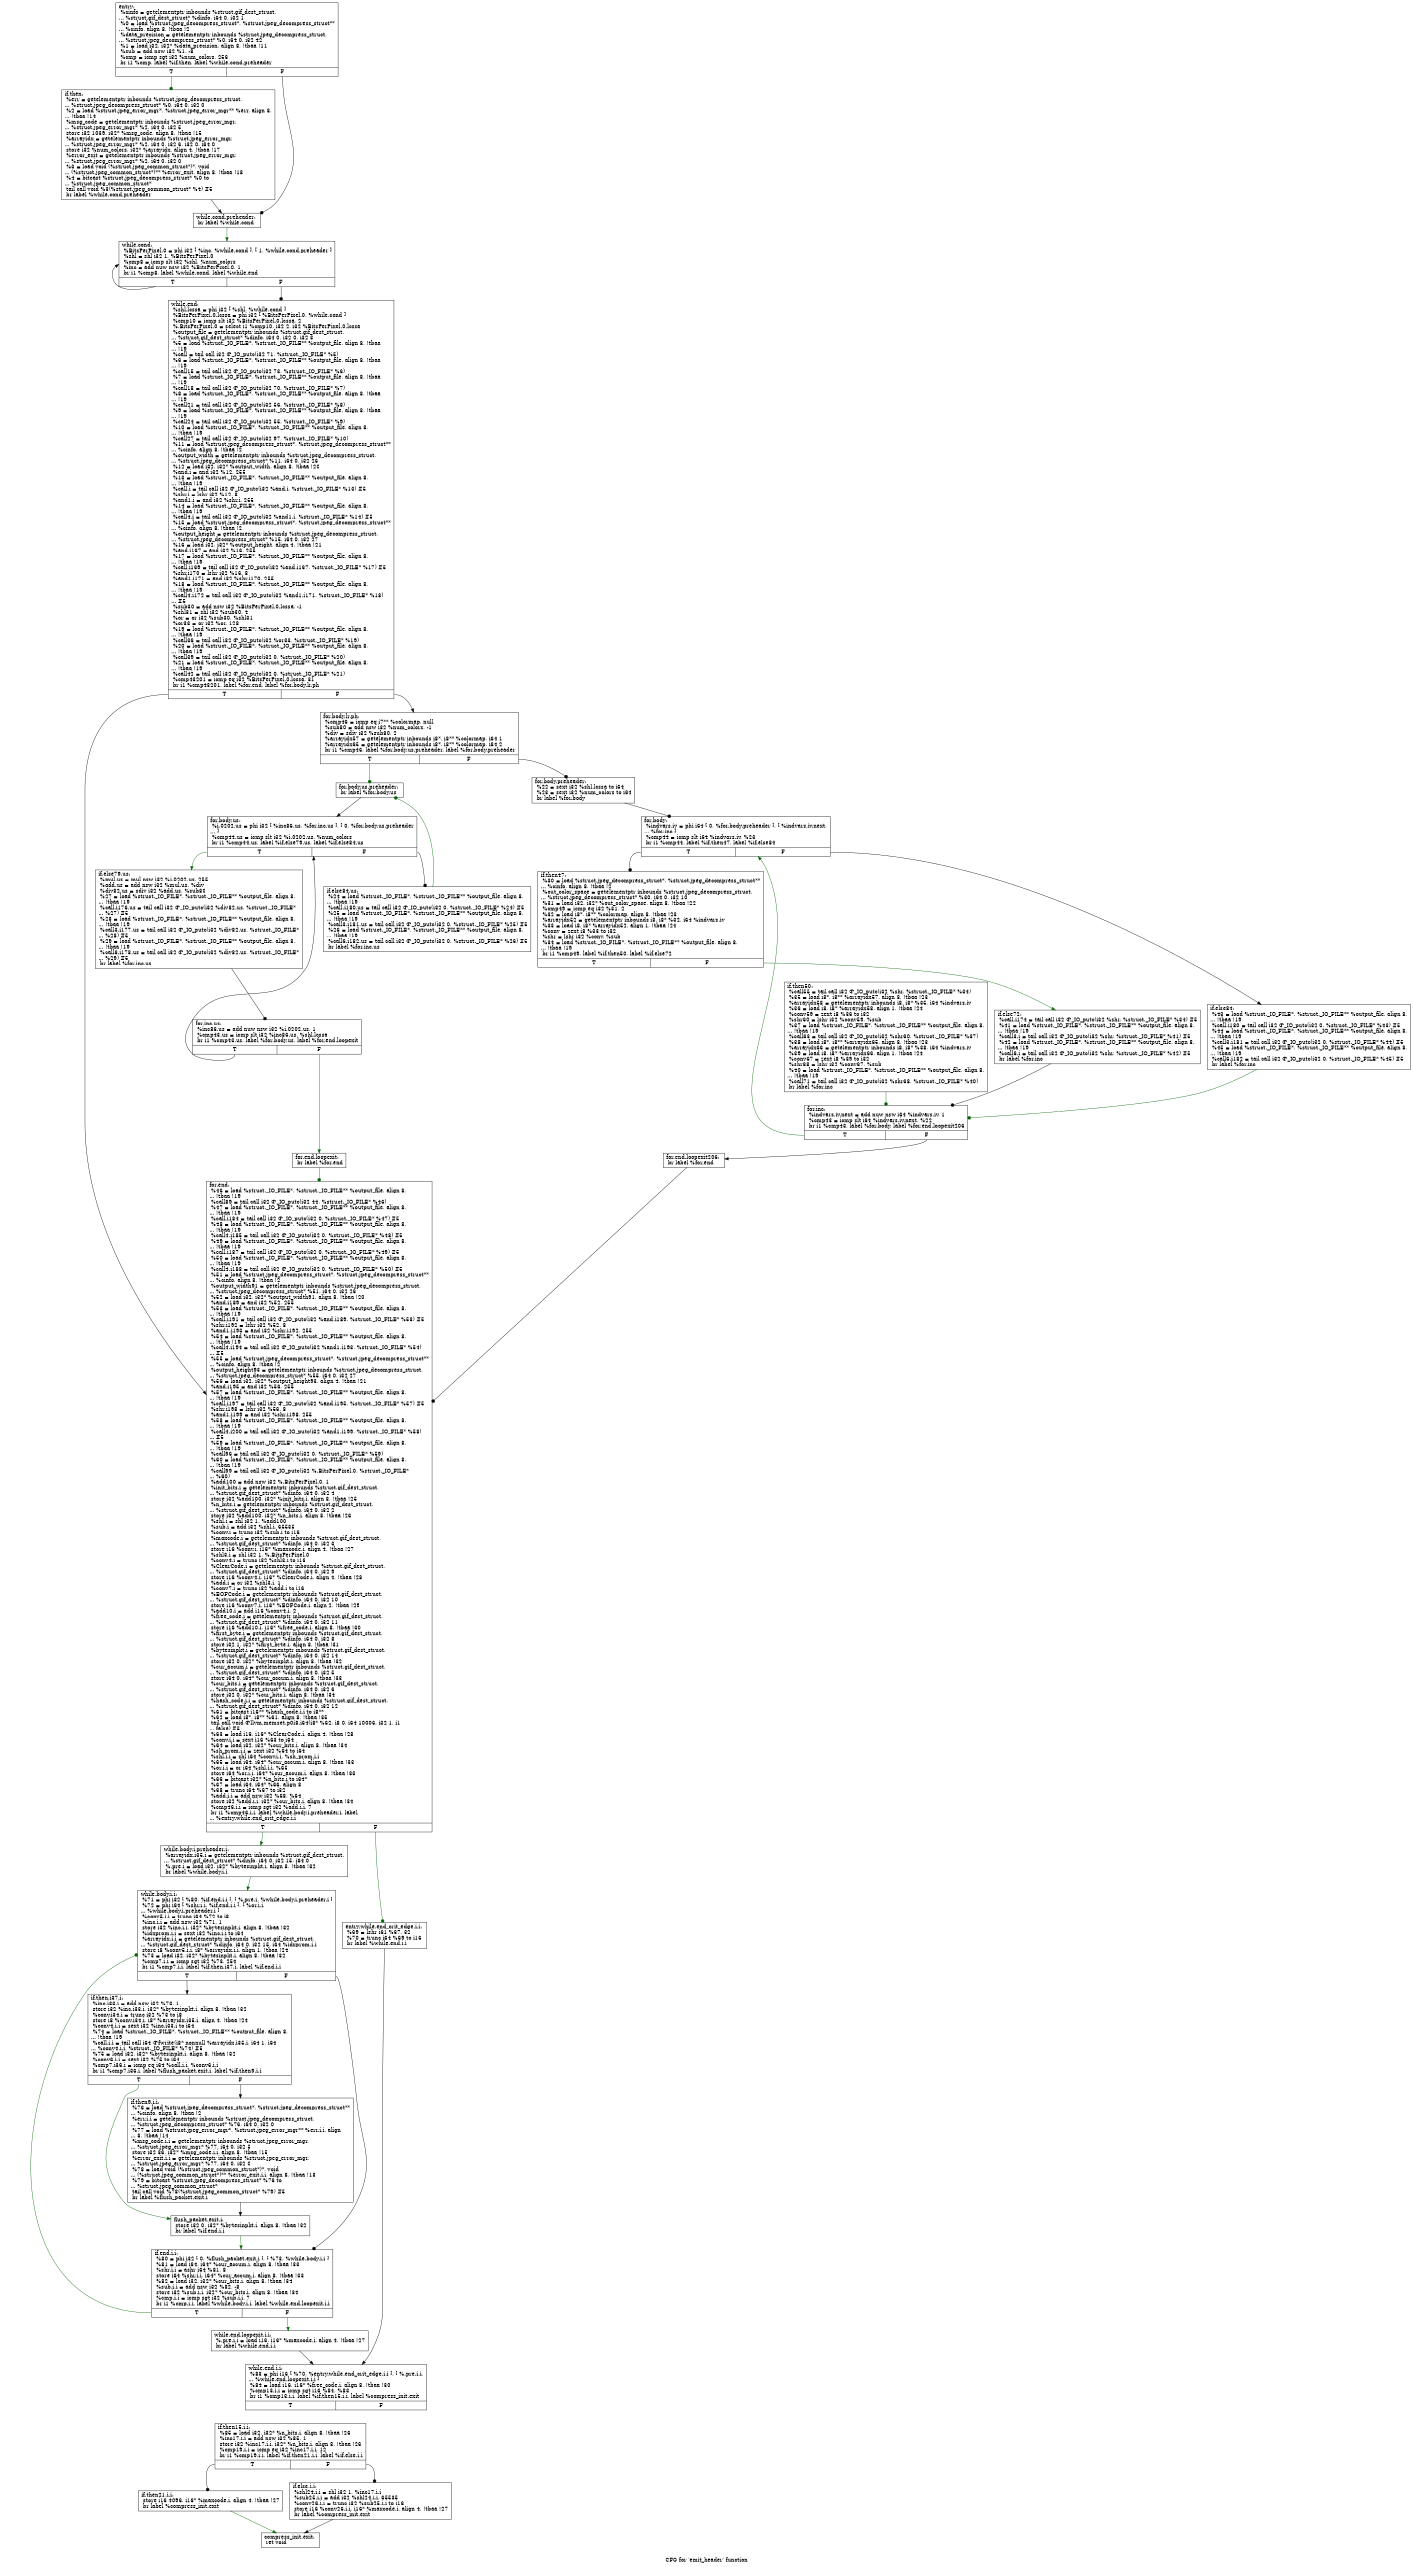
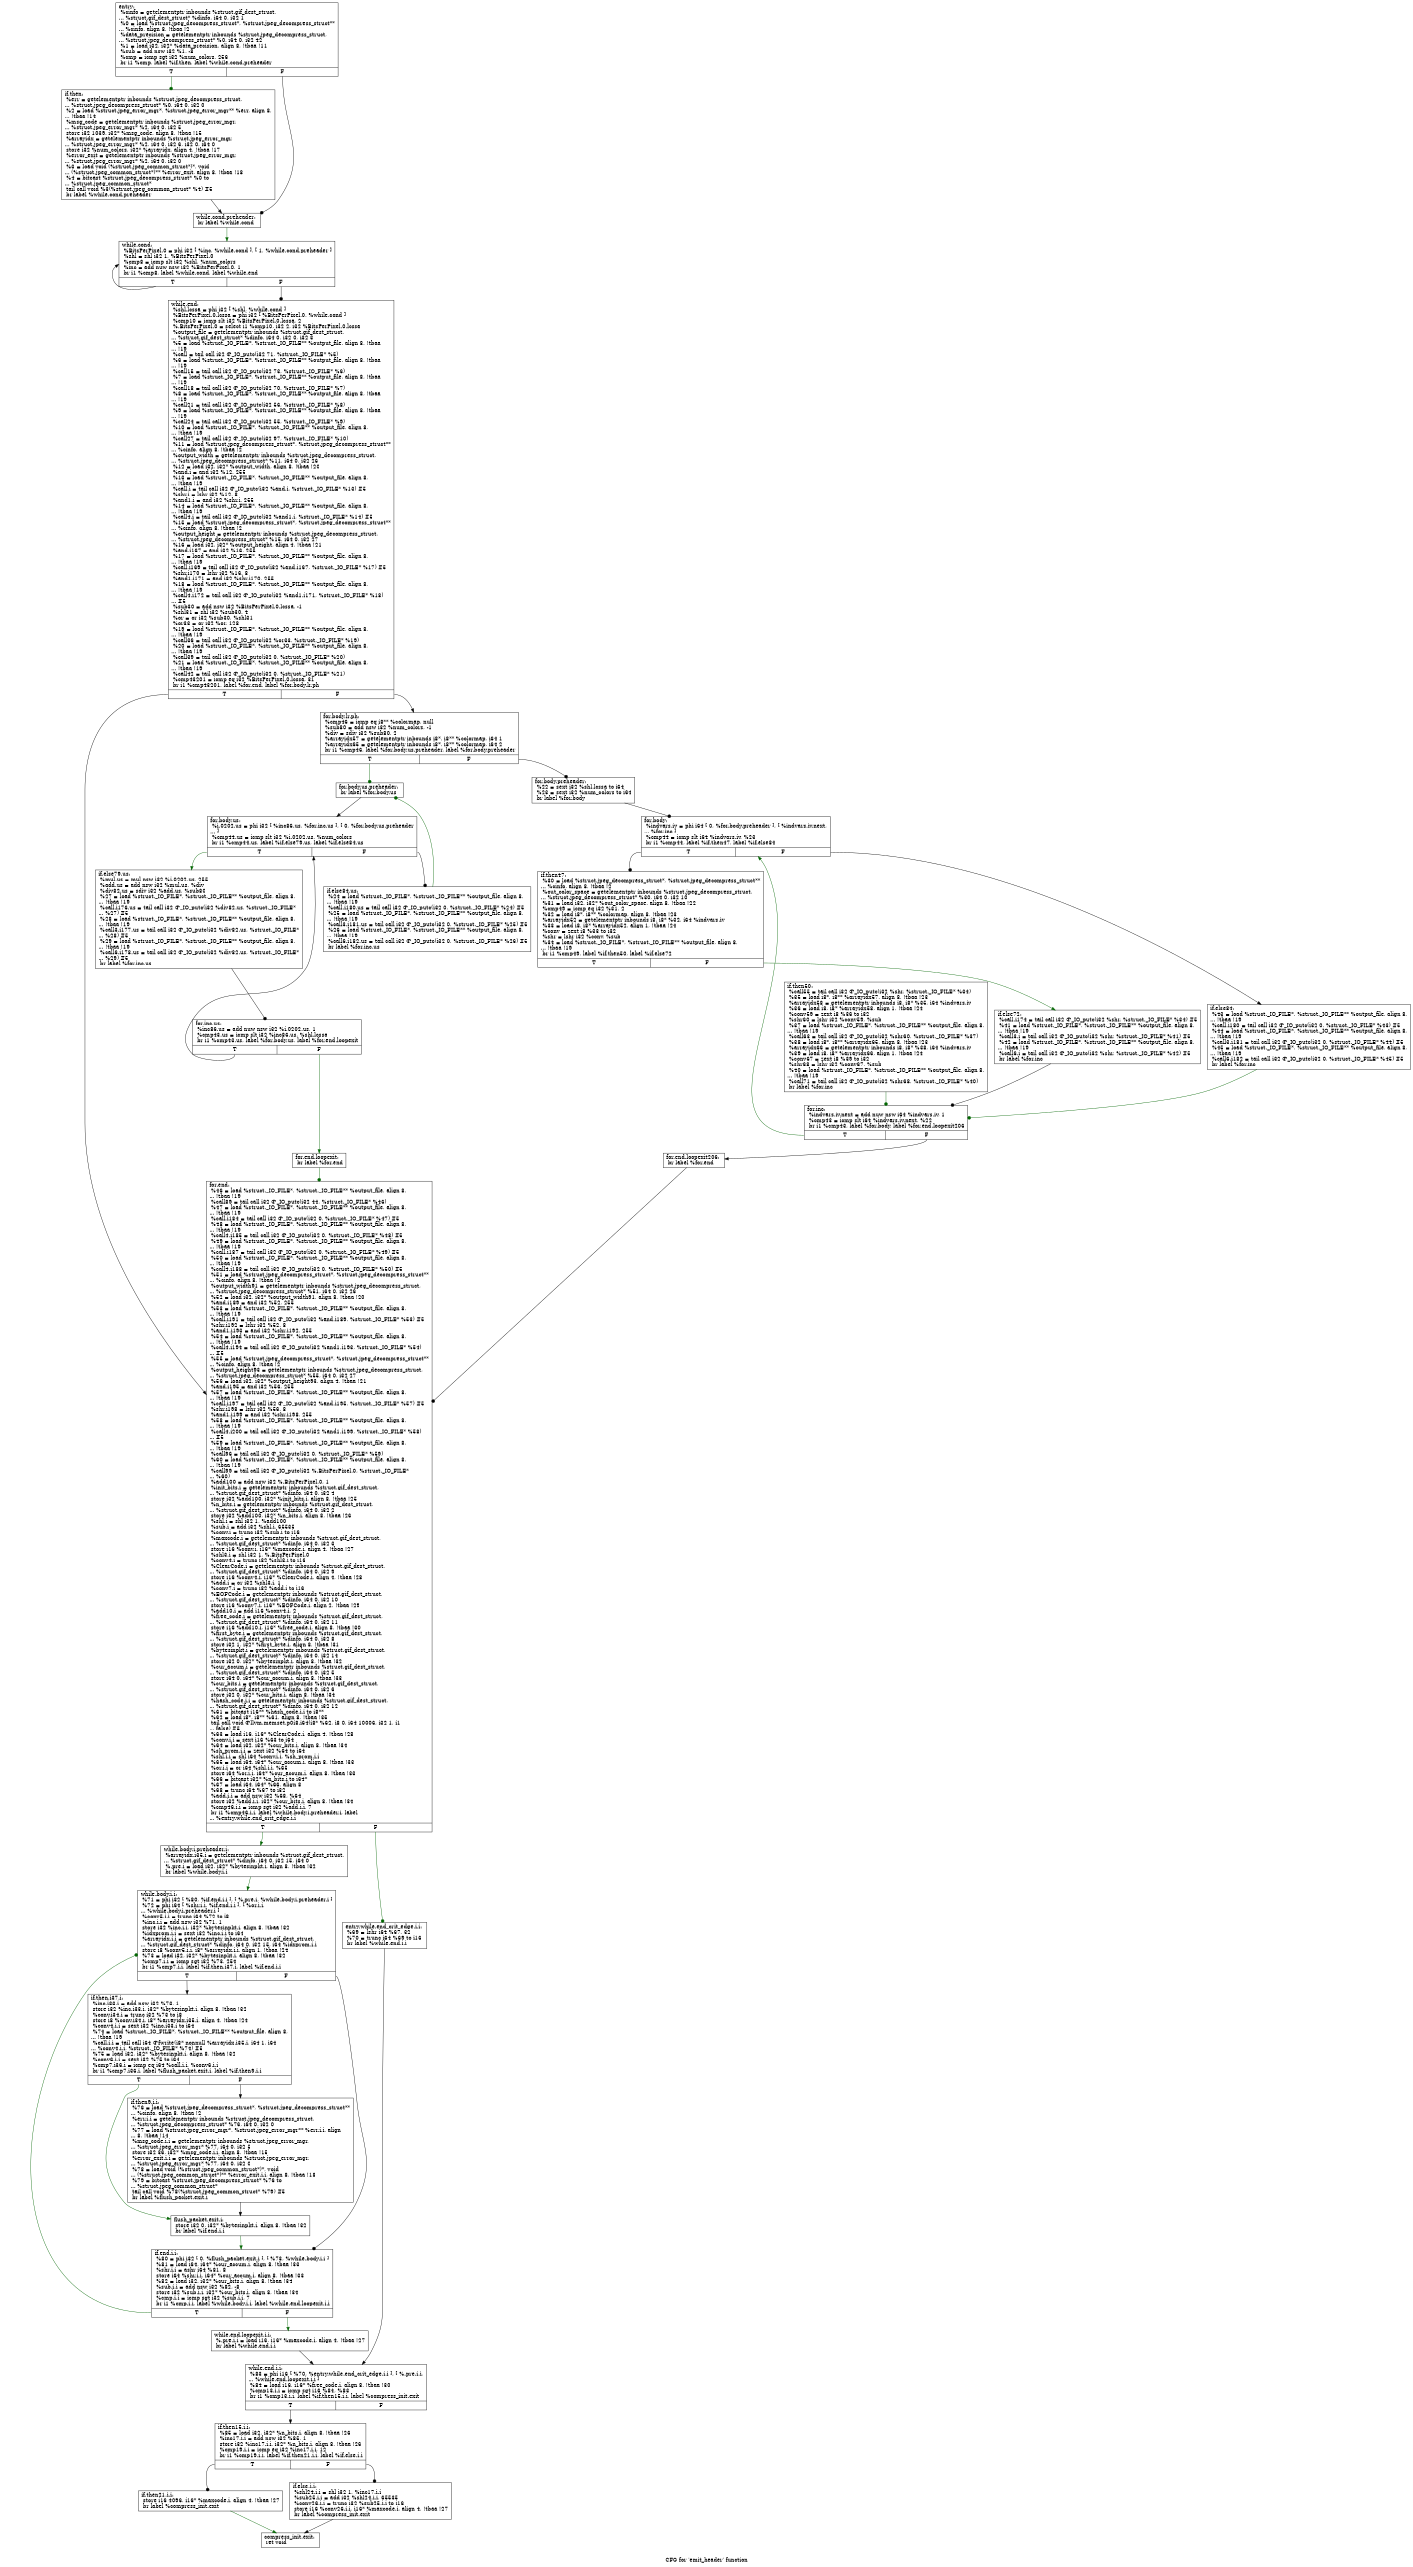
node "for.body.lr.ph:": text "%cmp46 = icmp eq i7** %colormap, null" -> "%cmp46 = icmp eq i8** %colormap, null"
node "entry.while.end_crit_edge.i.i:": text "%69 = lshr i61 %67, 32" -> "%69 = lshr i64 %67, 32"
edge "while.end.i.i:" -> "if.then15.i.i:": added
